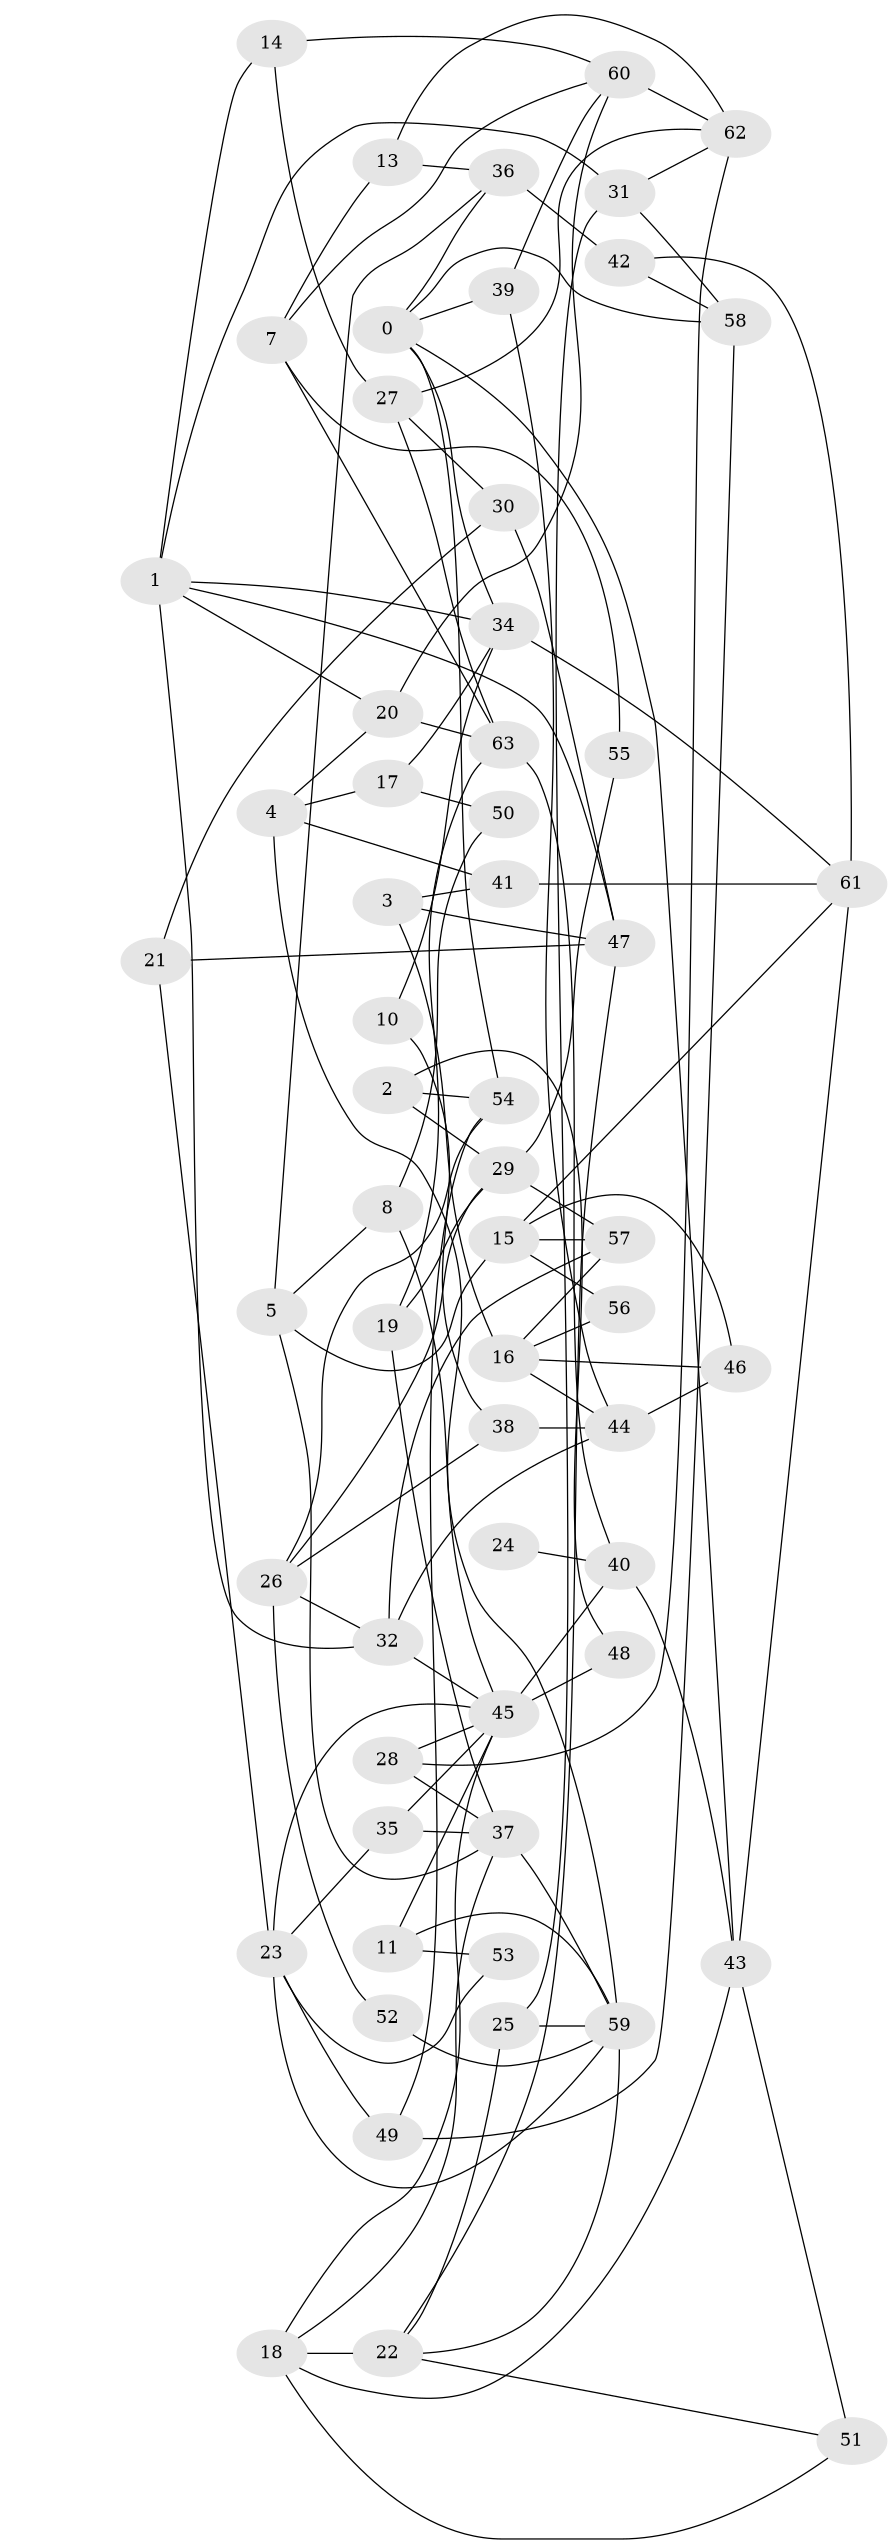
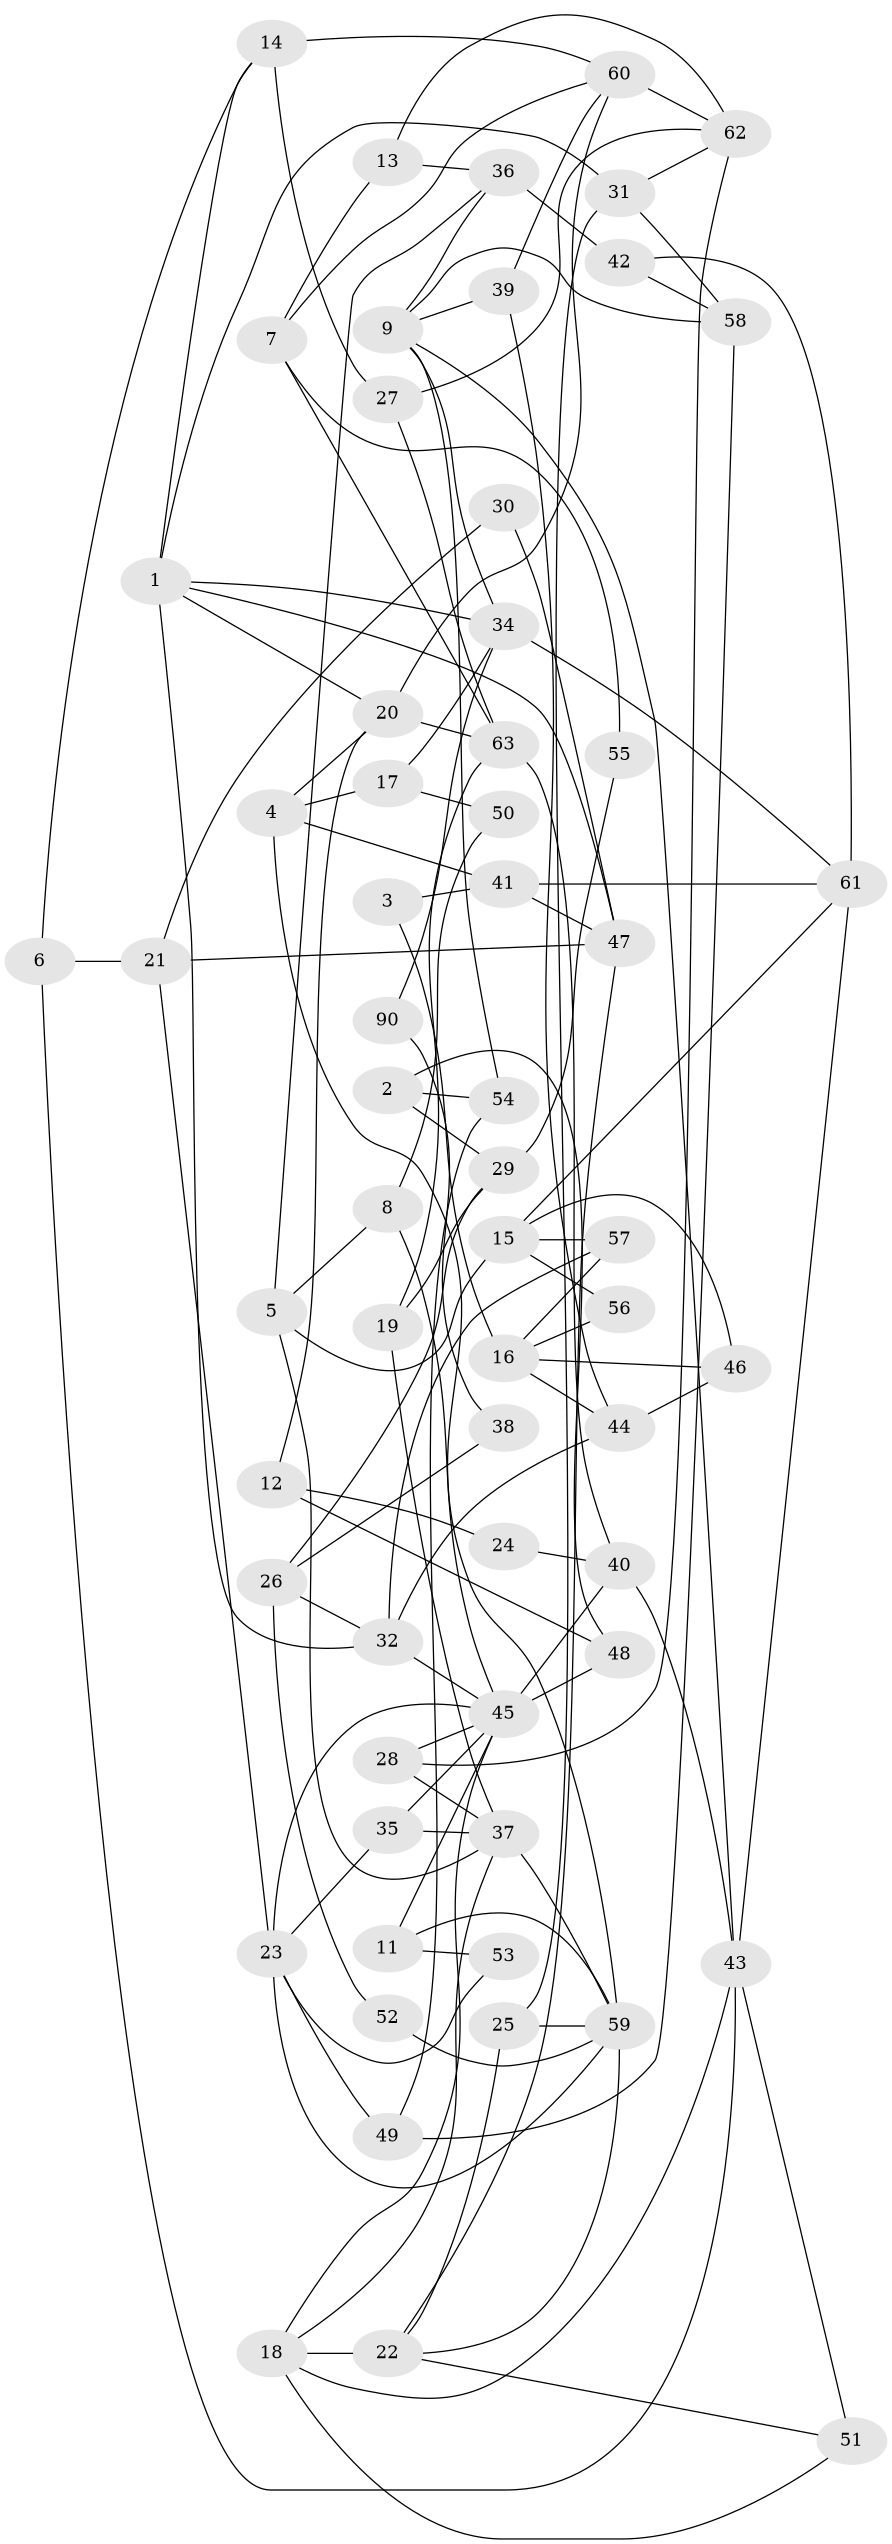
node "0": label "0" -> "9"
edge "27" -- "30": removed
edge "3" -- "47": now "41" -- "47"
node "6": added
node "10": label "10" -> "90"
edge "29" -- "57": removed
edge "54" -- "26": removed
edge "38" -- "44": removed
node "12": added
